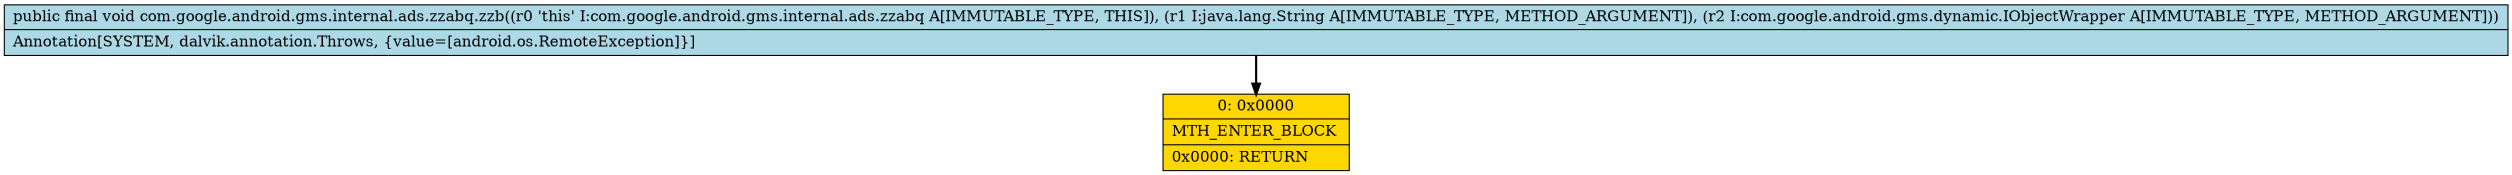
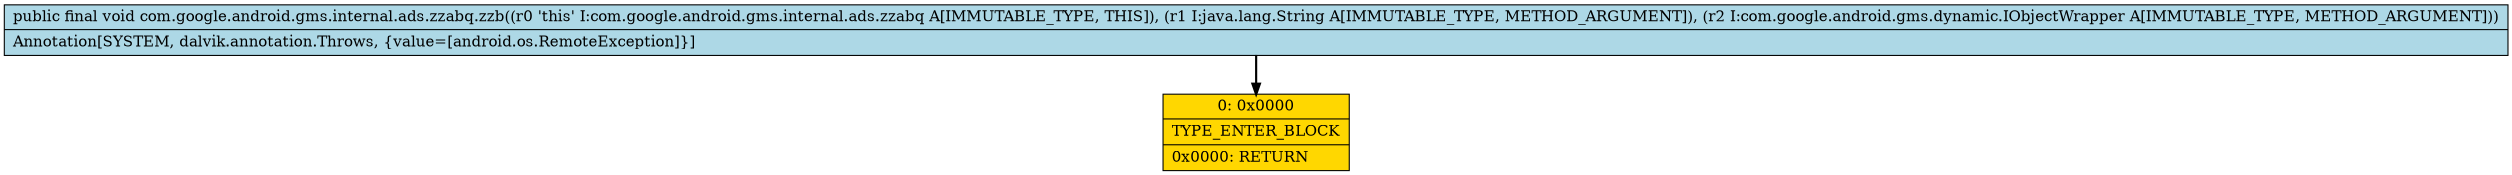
node "0: 0x0000": text "MTH_ENTER_BLOCK" -> "TYPE_ENTER_BLOCK"
